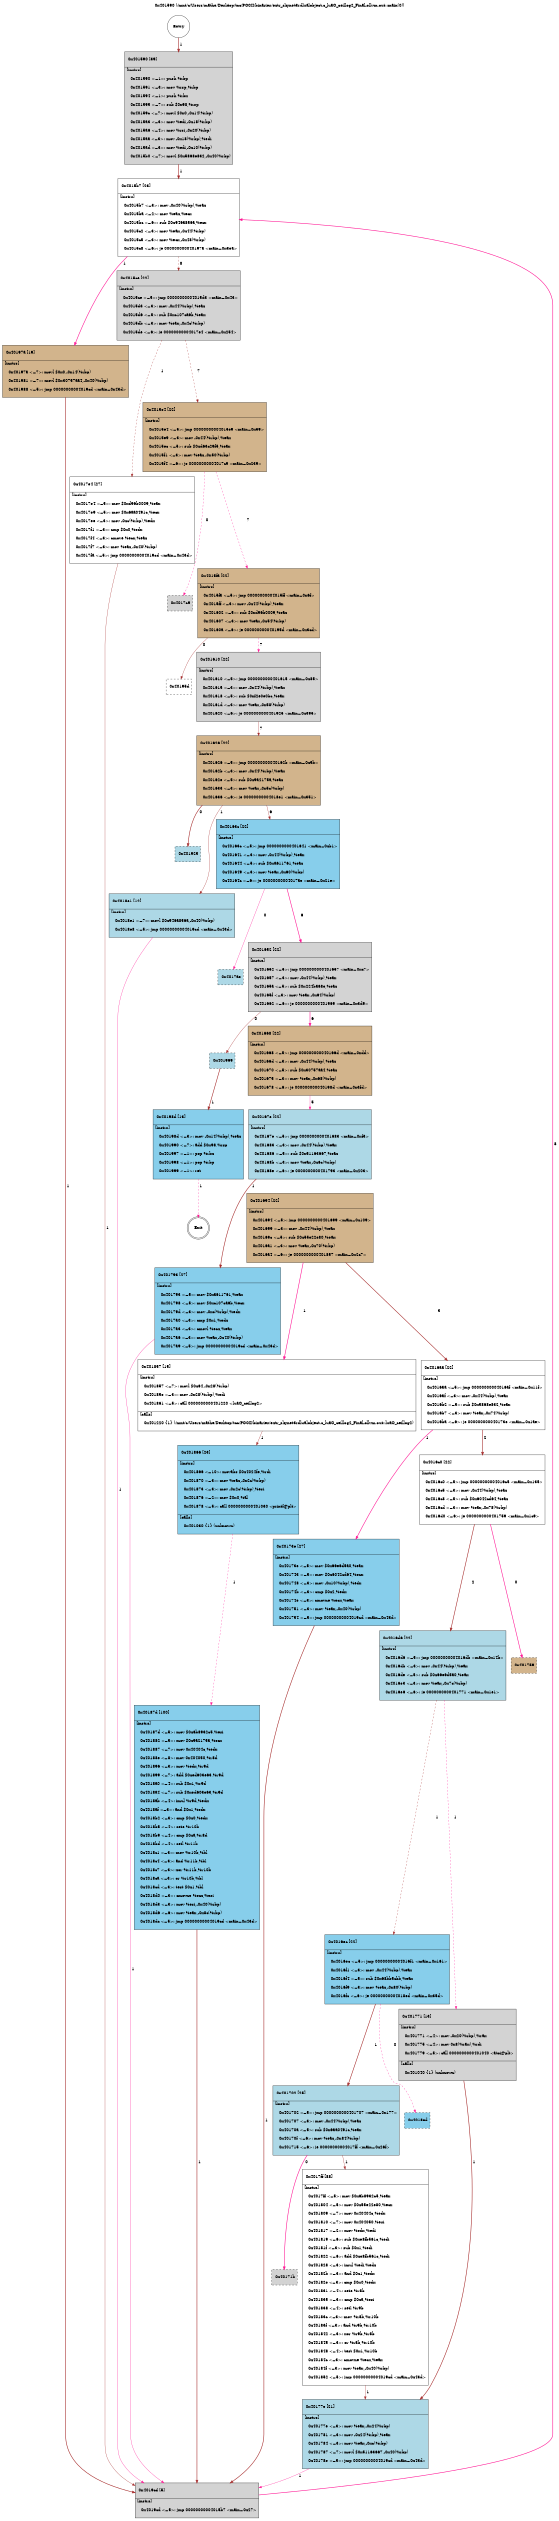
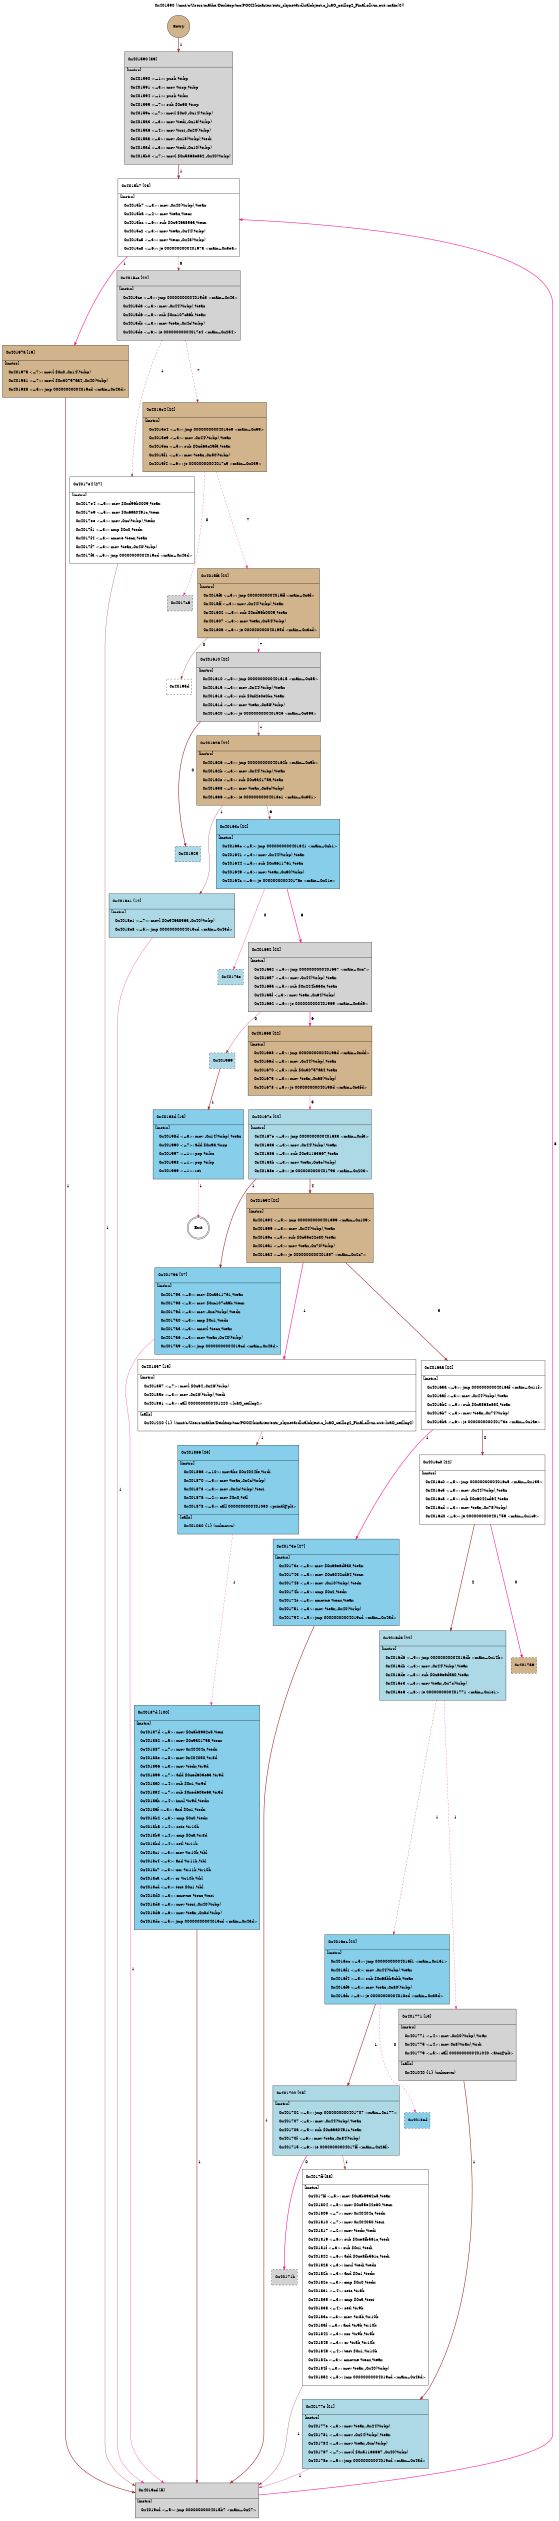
node "Entry": fillcolor white -> tan
edge "0x401626 [22]" -> "0x401925": now "0x401610 [22]" -> "0x401925"
edge "0x40167e [22]" -> "0x401694 [22]": added, label "4"
edge "0x4017ff [88]" -> "0x40177e [21]": now "0x4017ff [88]" -> "0x4019cd [5]"
